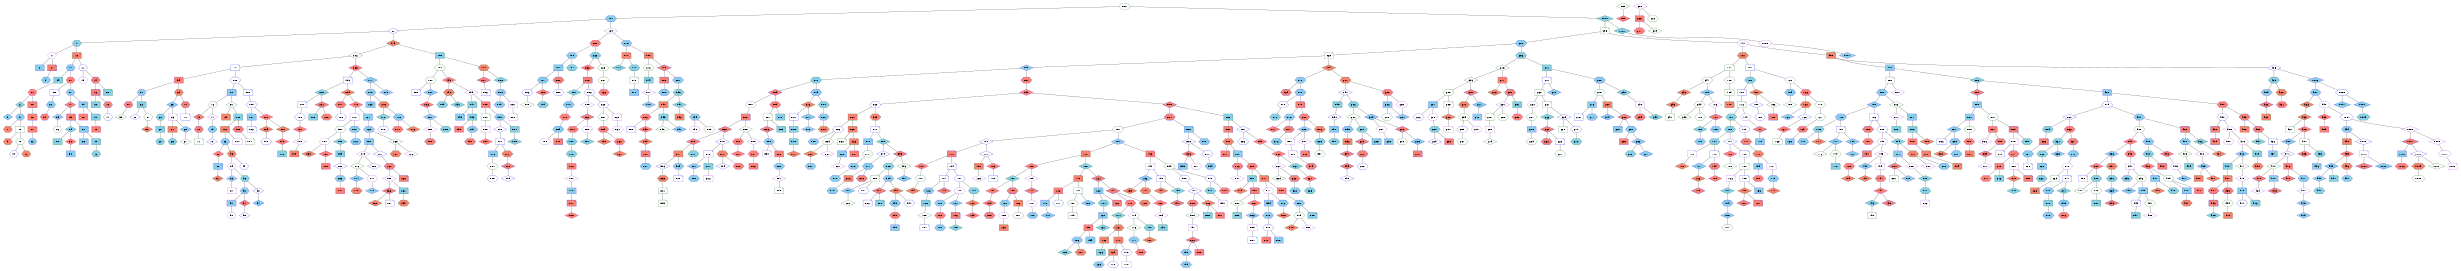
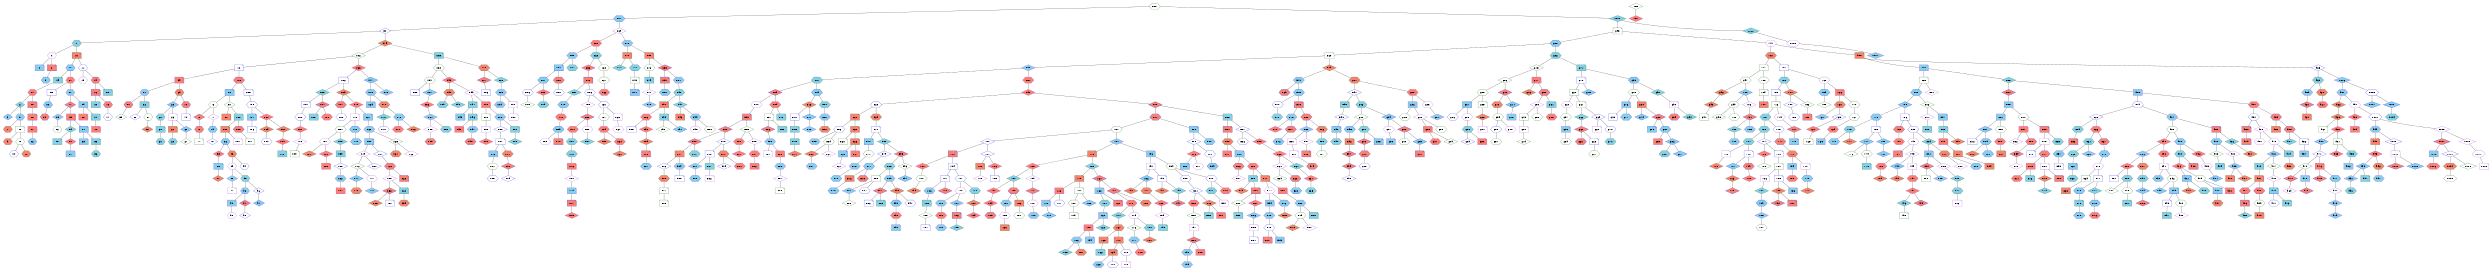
node "105": fillcolor white -> salmon
node "766": shape hexagon -> note
edge "616" -- "624": now "616" -- "620"
node "668": color darkgreen -> purple
node "119": fillcolor salmon -> white
node "496": fillcolor salmon -> skyblue
